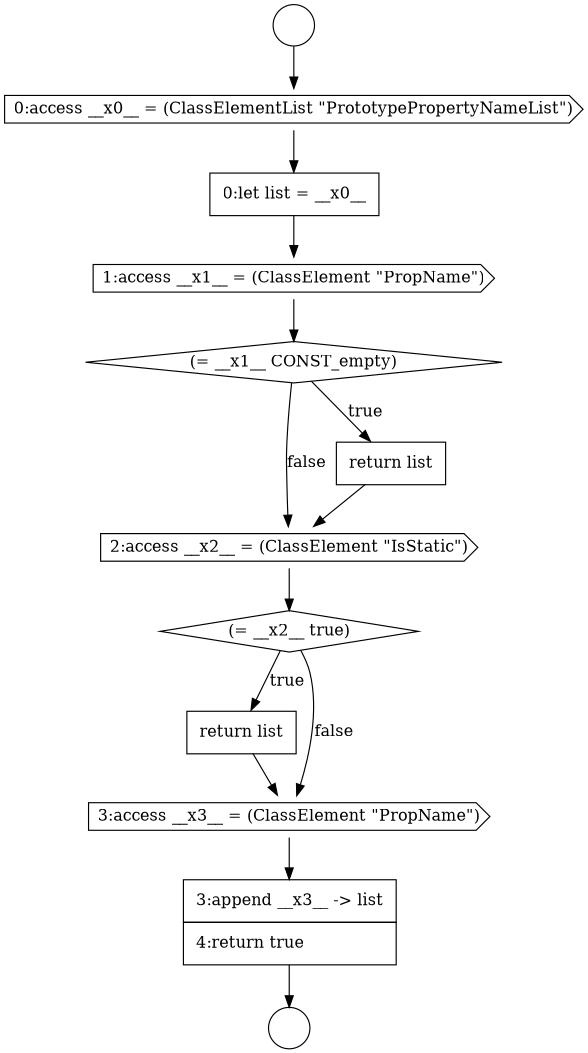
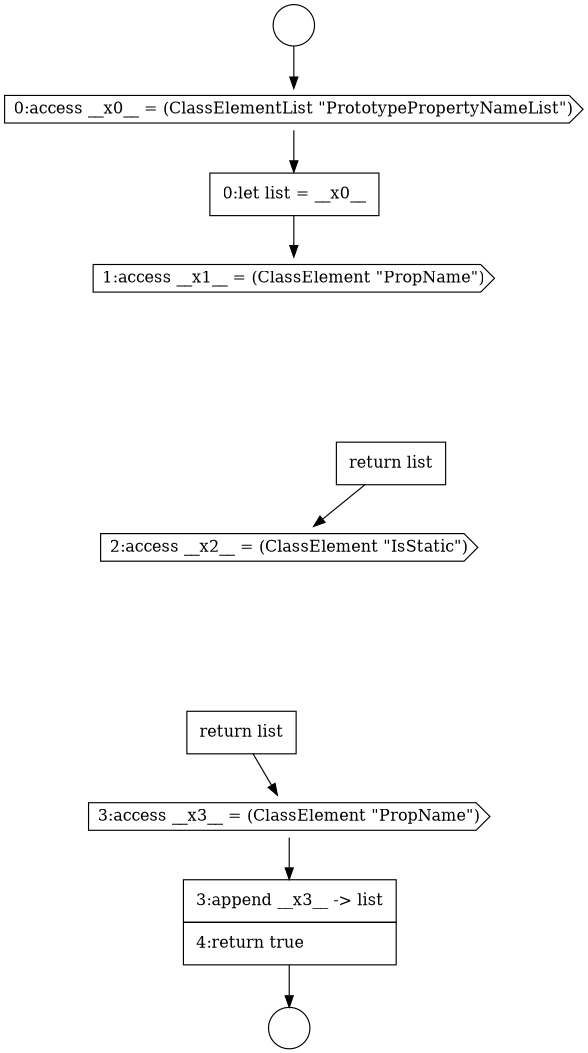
node "(= __x1__ CONST_empty)": removed
node "(= __x2__ true)": removed
